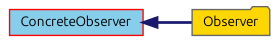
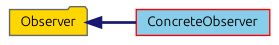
edge "Observer" -> "ConcreteObserver": reversed
